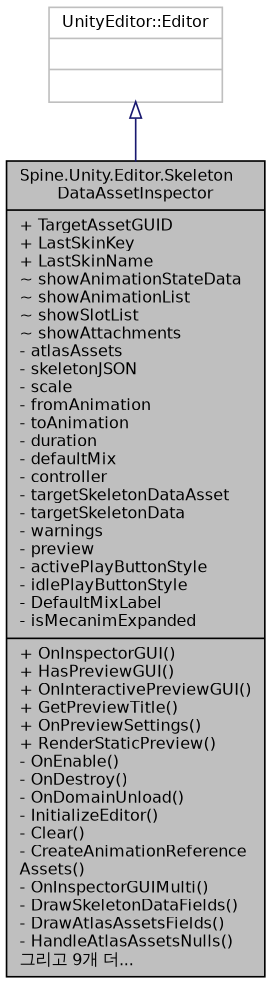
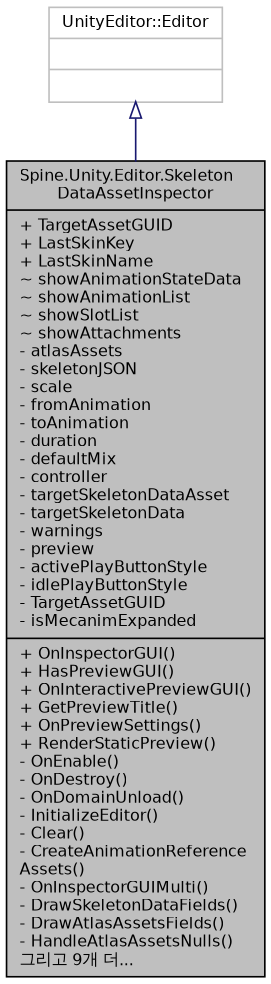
node "Spine.Unity.Editor.Skeleton": text "- DefaultMixLabel" -> "- TargetAssetGUID"
